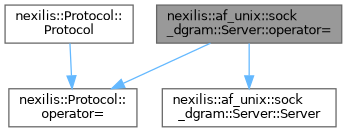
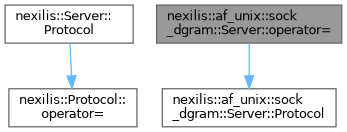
node "nexilis::Protocol:: Protocol": label "nexilis::Protocol:: Protocol" -> "nexilis::Server:: Protocol"
edge "nexilis::af_unix::sock _dgram::Server::operator=" -> "nexilis::Protocol:: operator=": removed
node "nexilis::af_unix::sock _dgram::Server::Server": label "nexilis::af_unix::sock _dgram::Server::Server" -> "nexilis::af_unix::sock _dgram::Server::Protocol"
